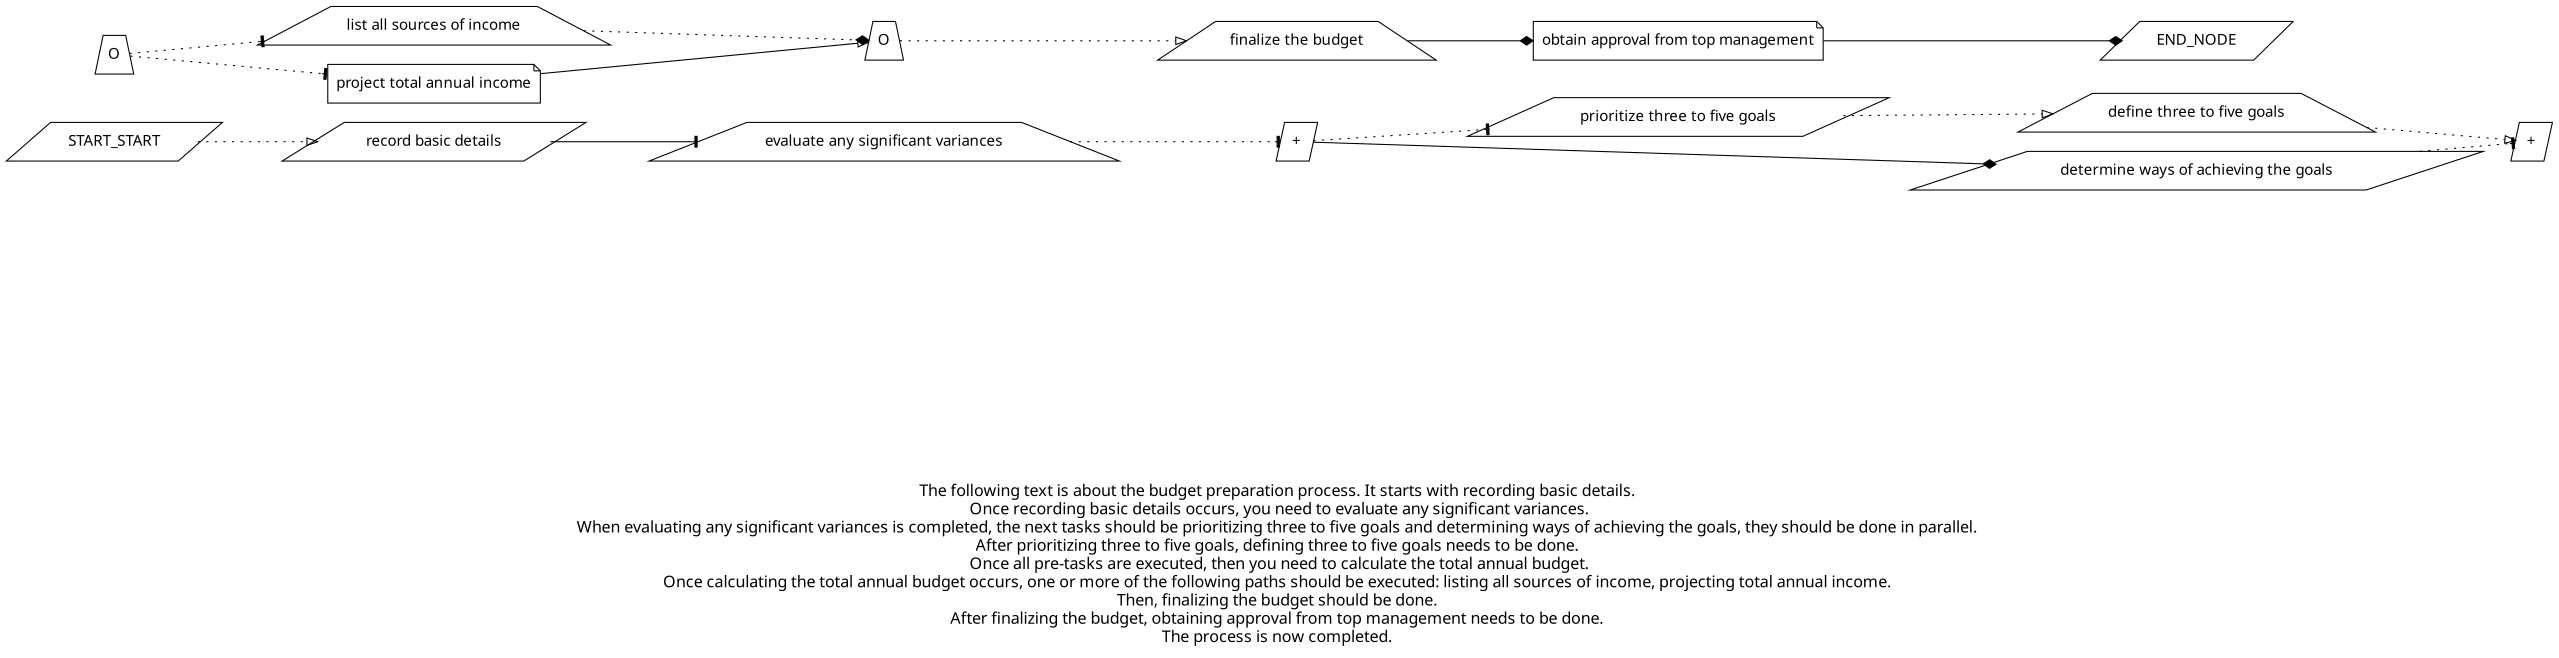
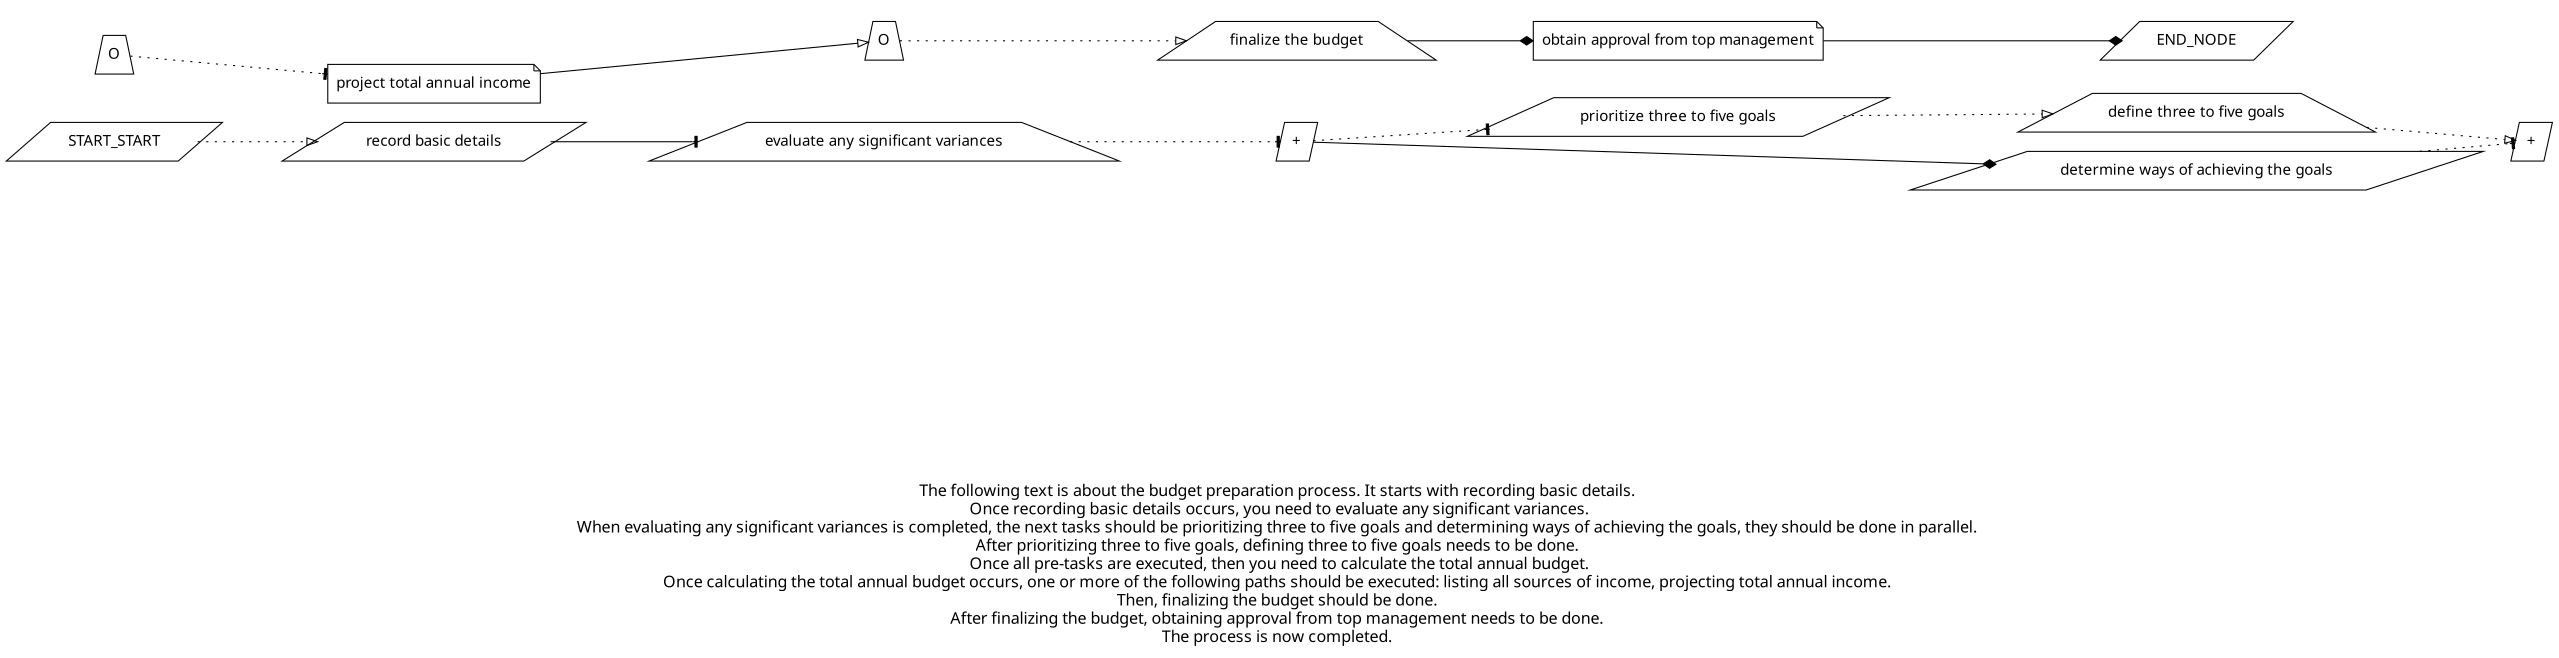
node "list all sources of income": removed
